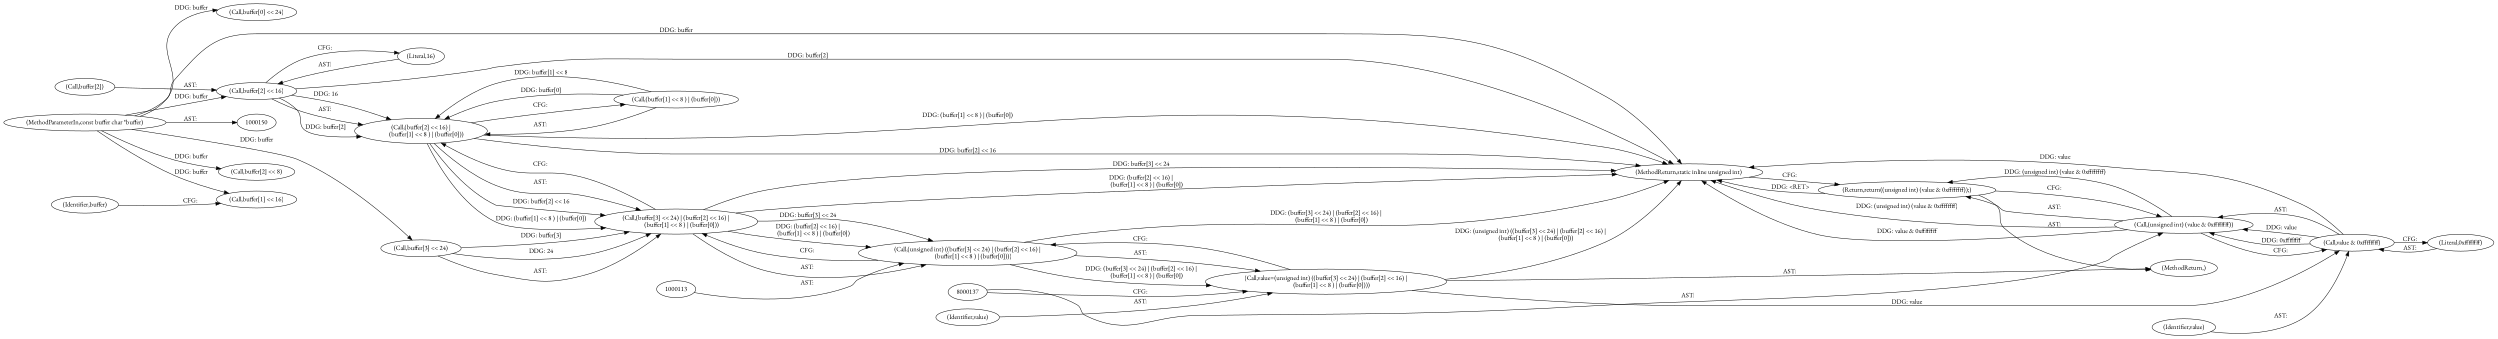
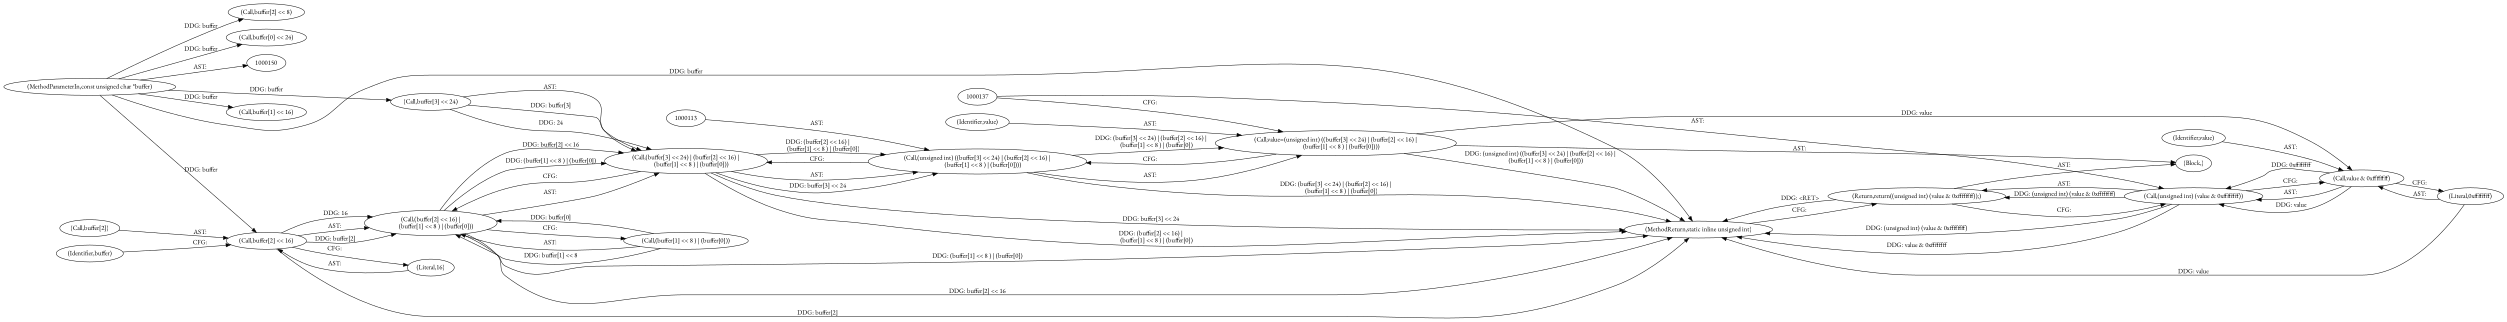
node "(MethodParameterIn,const buffer char *buffer)": label "(MethodParameterIn,const buffer char *buffer)" -> "(MethodParameterIn,const unsigned char *buffer)"
edge "(Call,value & 0xffffffff)" -> "(MethodReturn,static inline unsigned int)": now "(Literal,0xffffffff)" -> "(MethodReturn,static inline unsigned int)"
edge "(Identifier,buffer)" -> "(Call,buffer[1] << 16)": now "(Identifier,buffer)" -> "(Call,buffer[2] << 16)"
node "(MethodReturn,)": label "(MethodReturn,)" -> "(Block,)"
node "8000137": label "8000137" -> "1000137"
